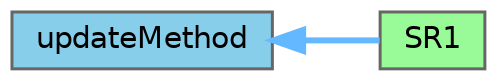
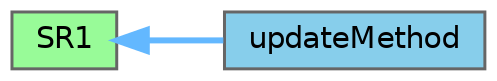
edge "SR1" -> "updateMethod": reversed
